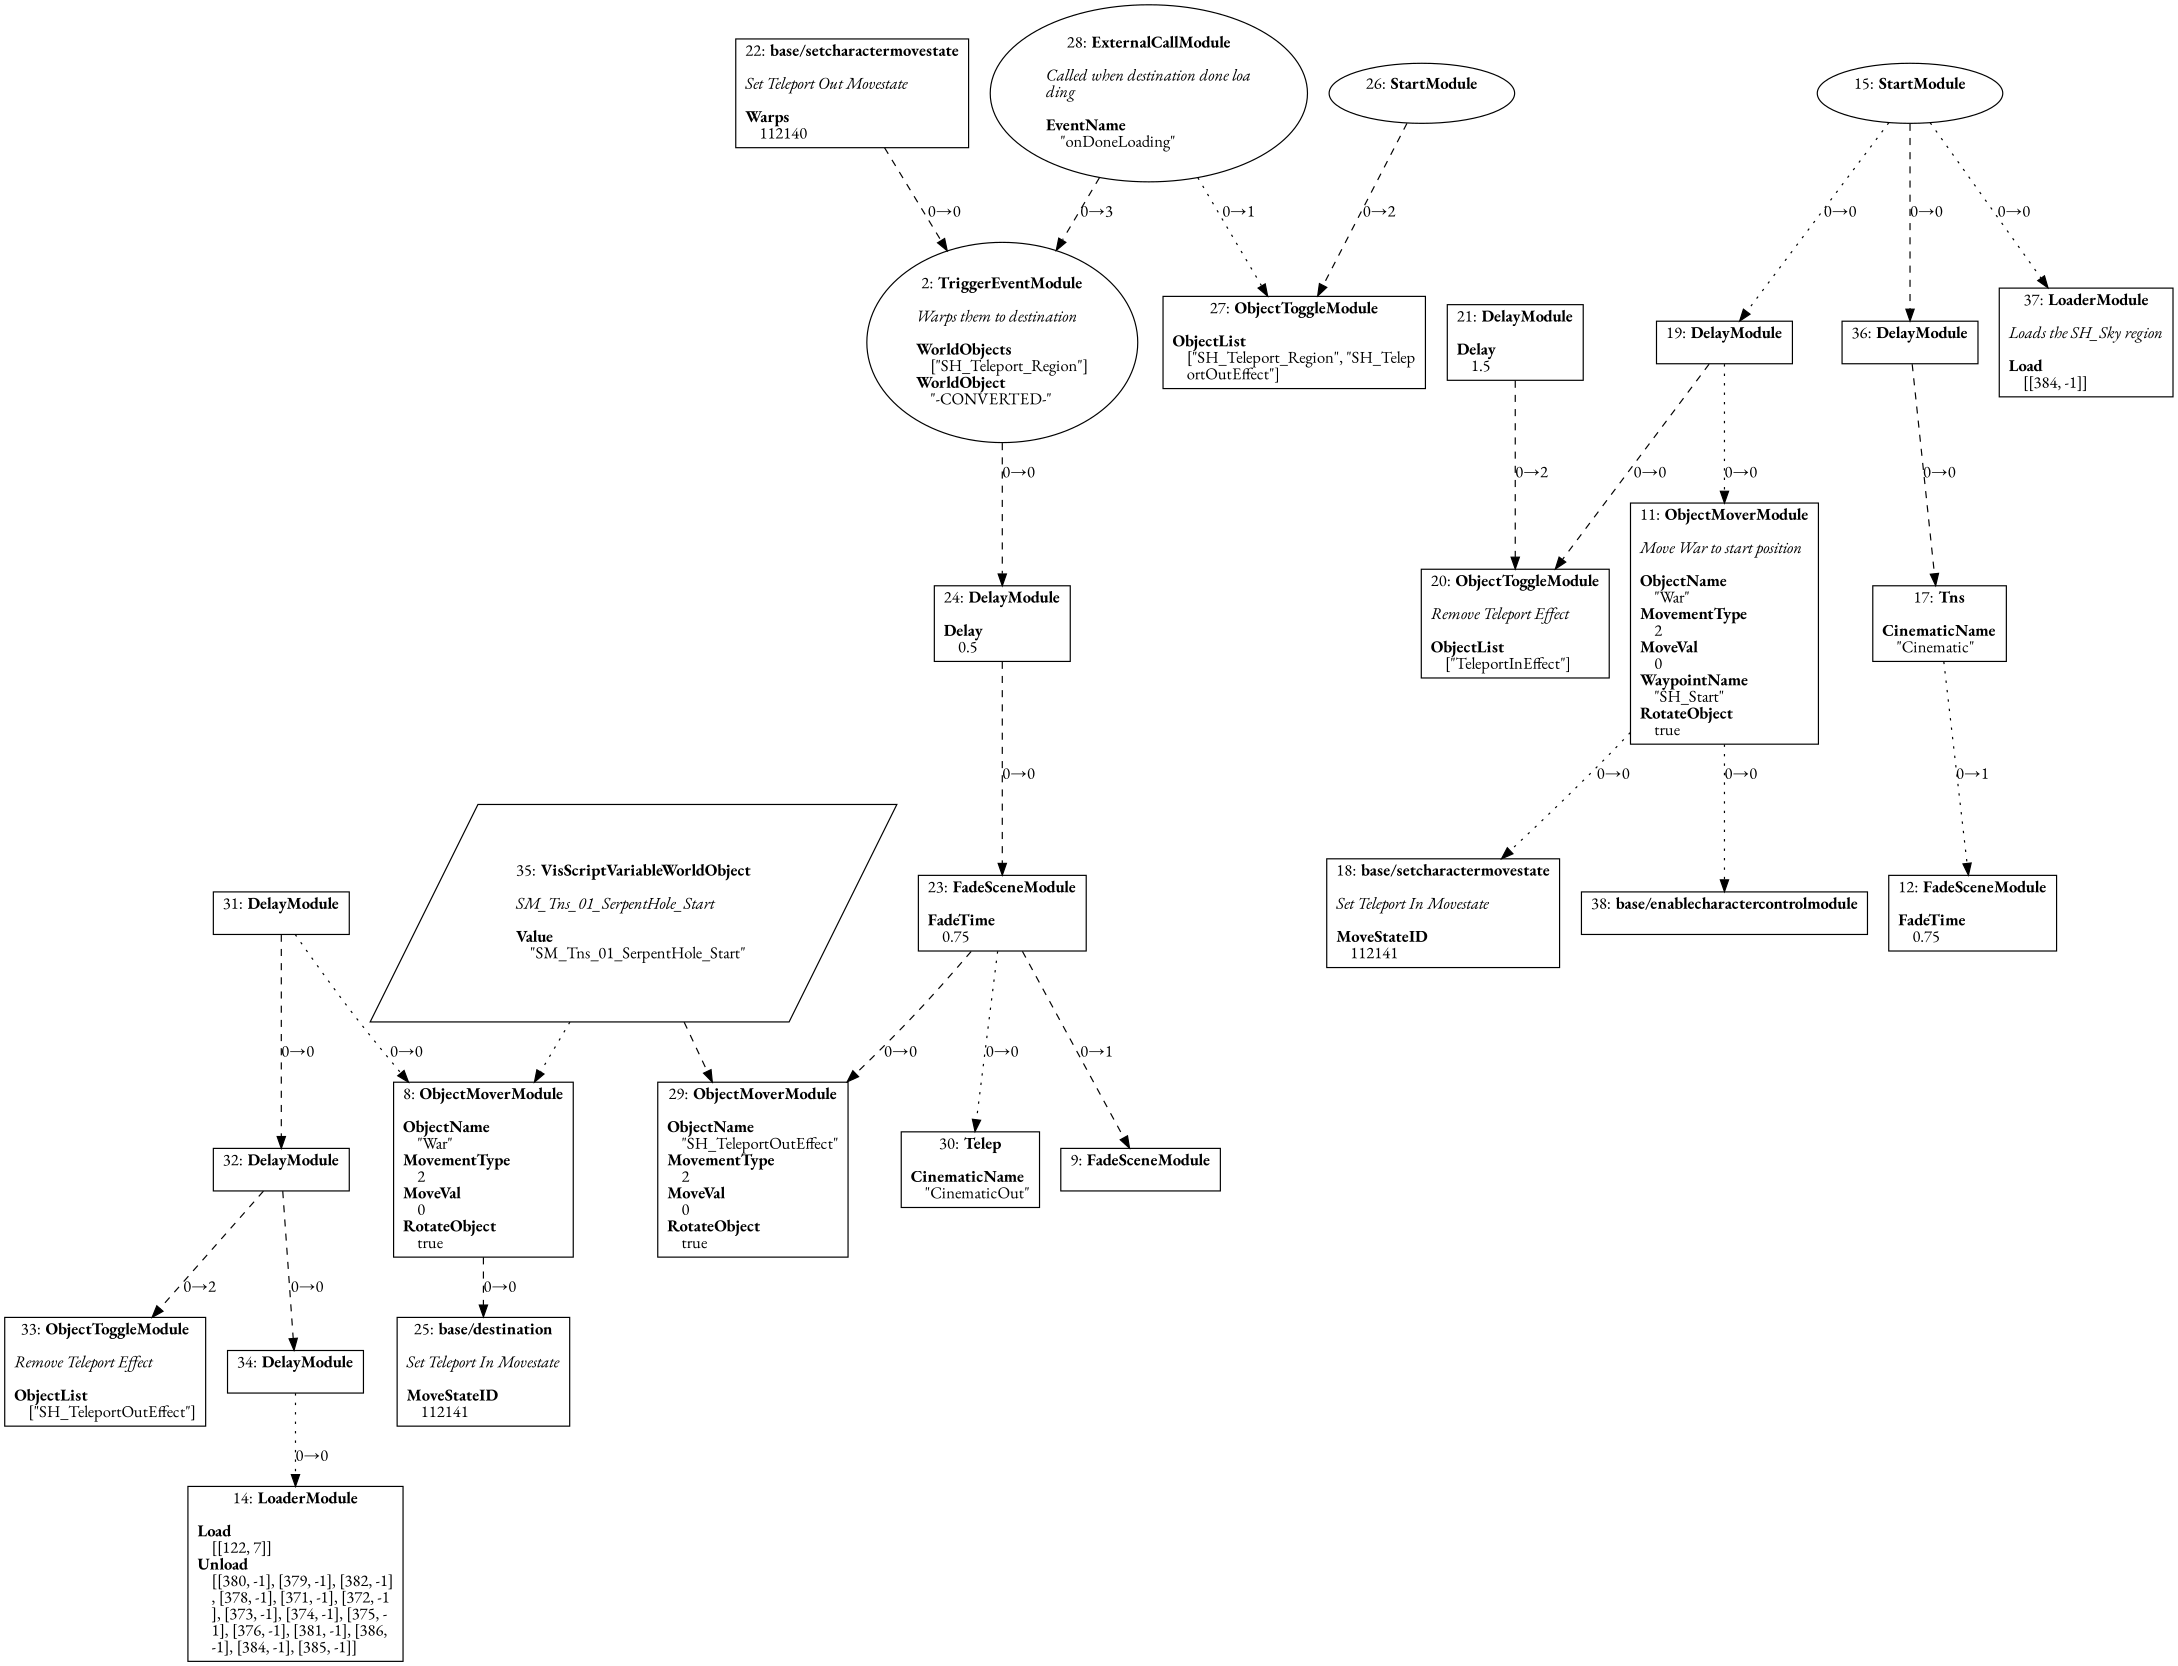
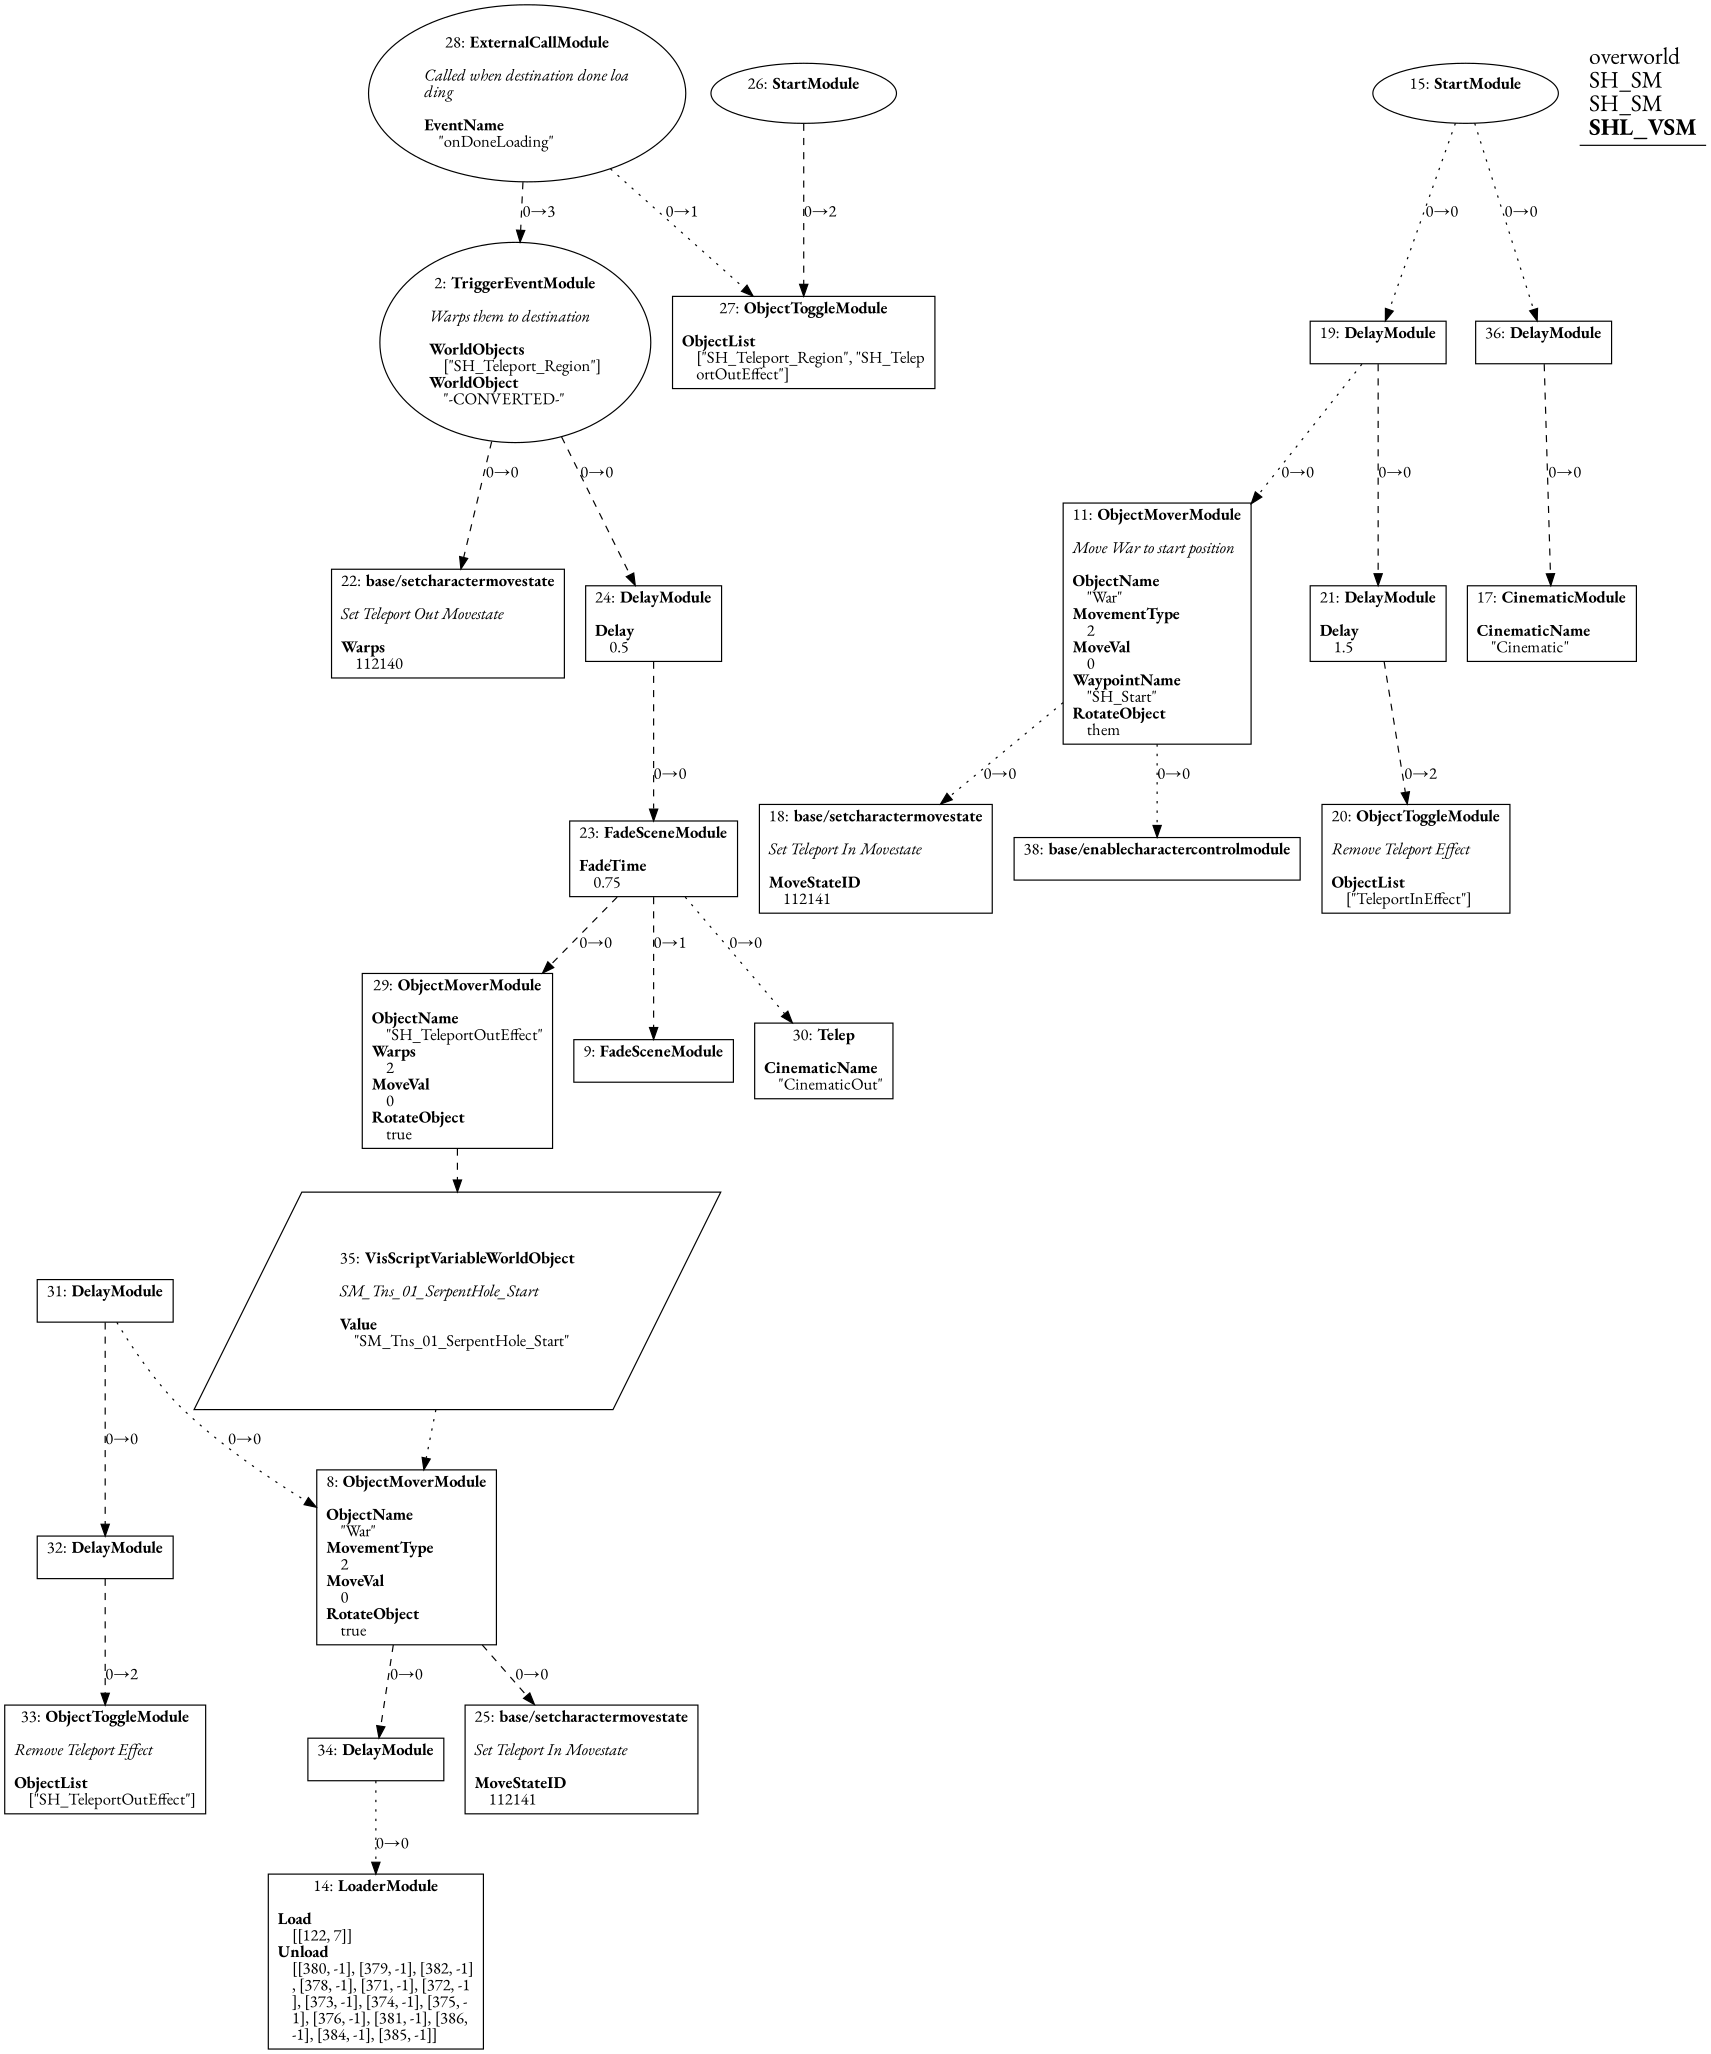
node "overworld": added
edge "22:" -> "2:": reversed
edge "15:" -> "36:": style dashed -> dotted
node "37:": removed
edge "19:" -> "20:": now "19:" -> "21:"
node "17:": text "Tns" -> "CinematicModule"
node "11:": text "true" -> "them"
node "12:": removed
edge "35:" -> "29:": reversed
node "29:": text "MovementType" -> "Warps"
edge "32:" -> "34:": now "8:" -> "34:"
node "25:": text "base/destination" -> "base/setcharactermovestate"
